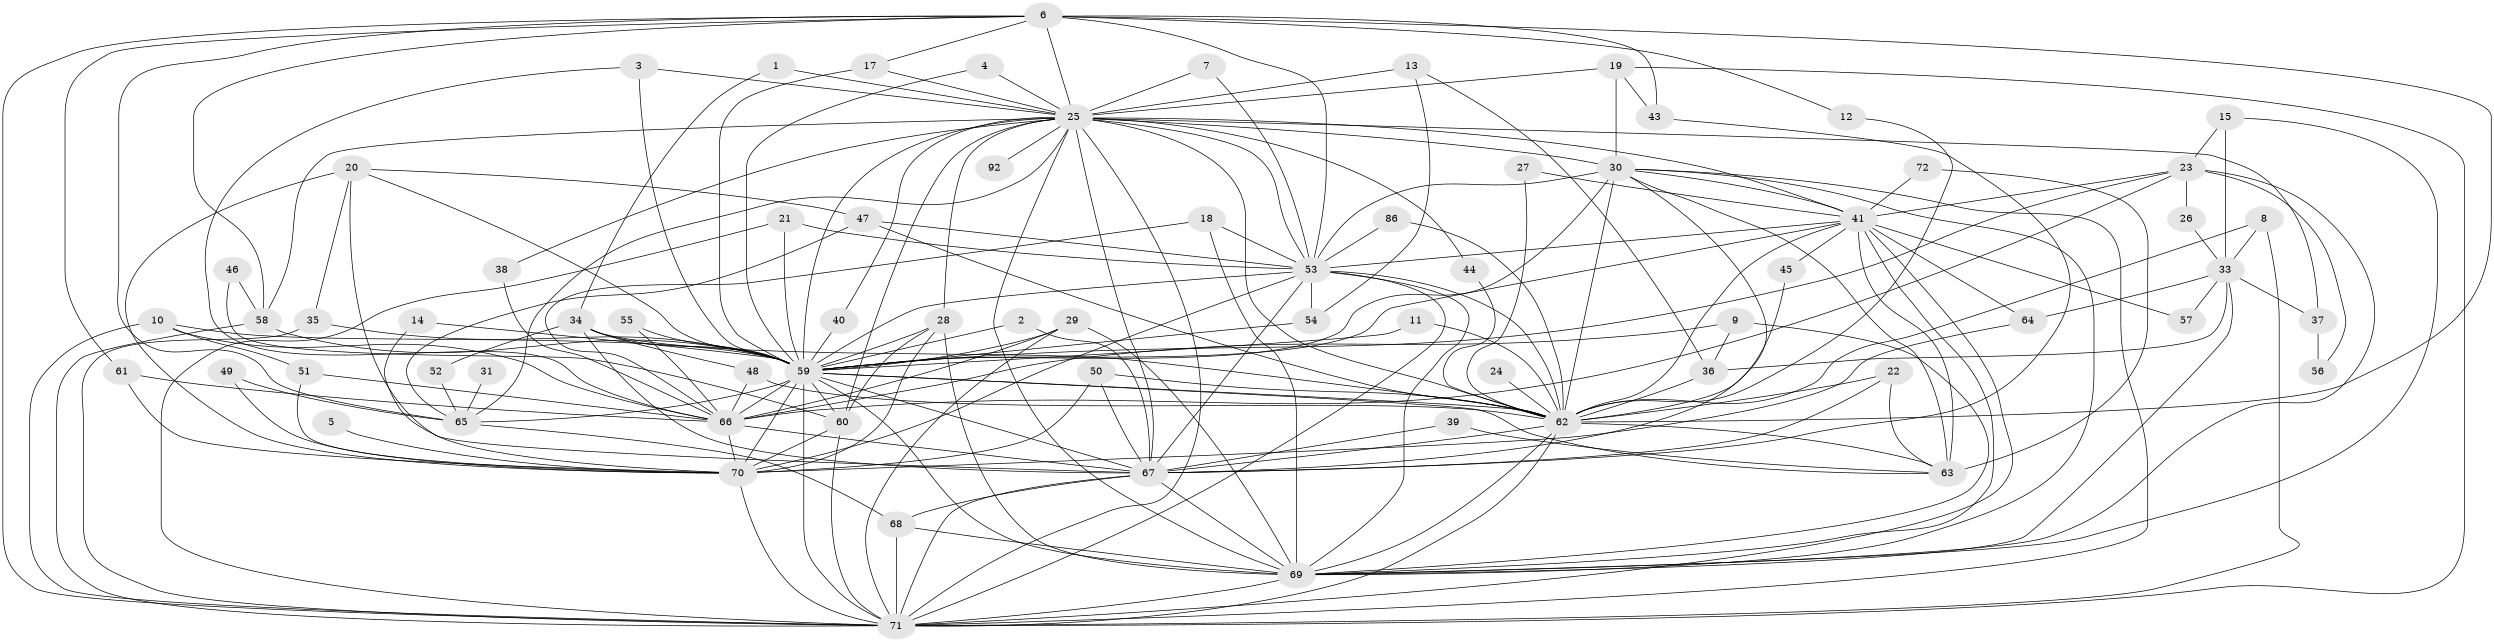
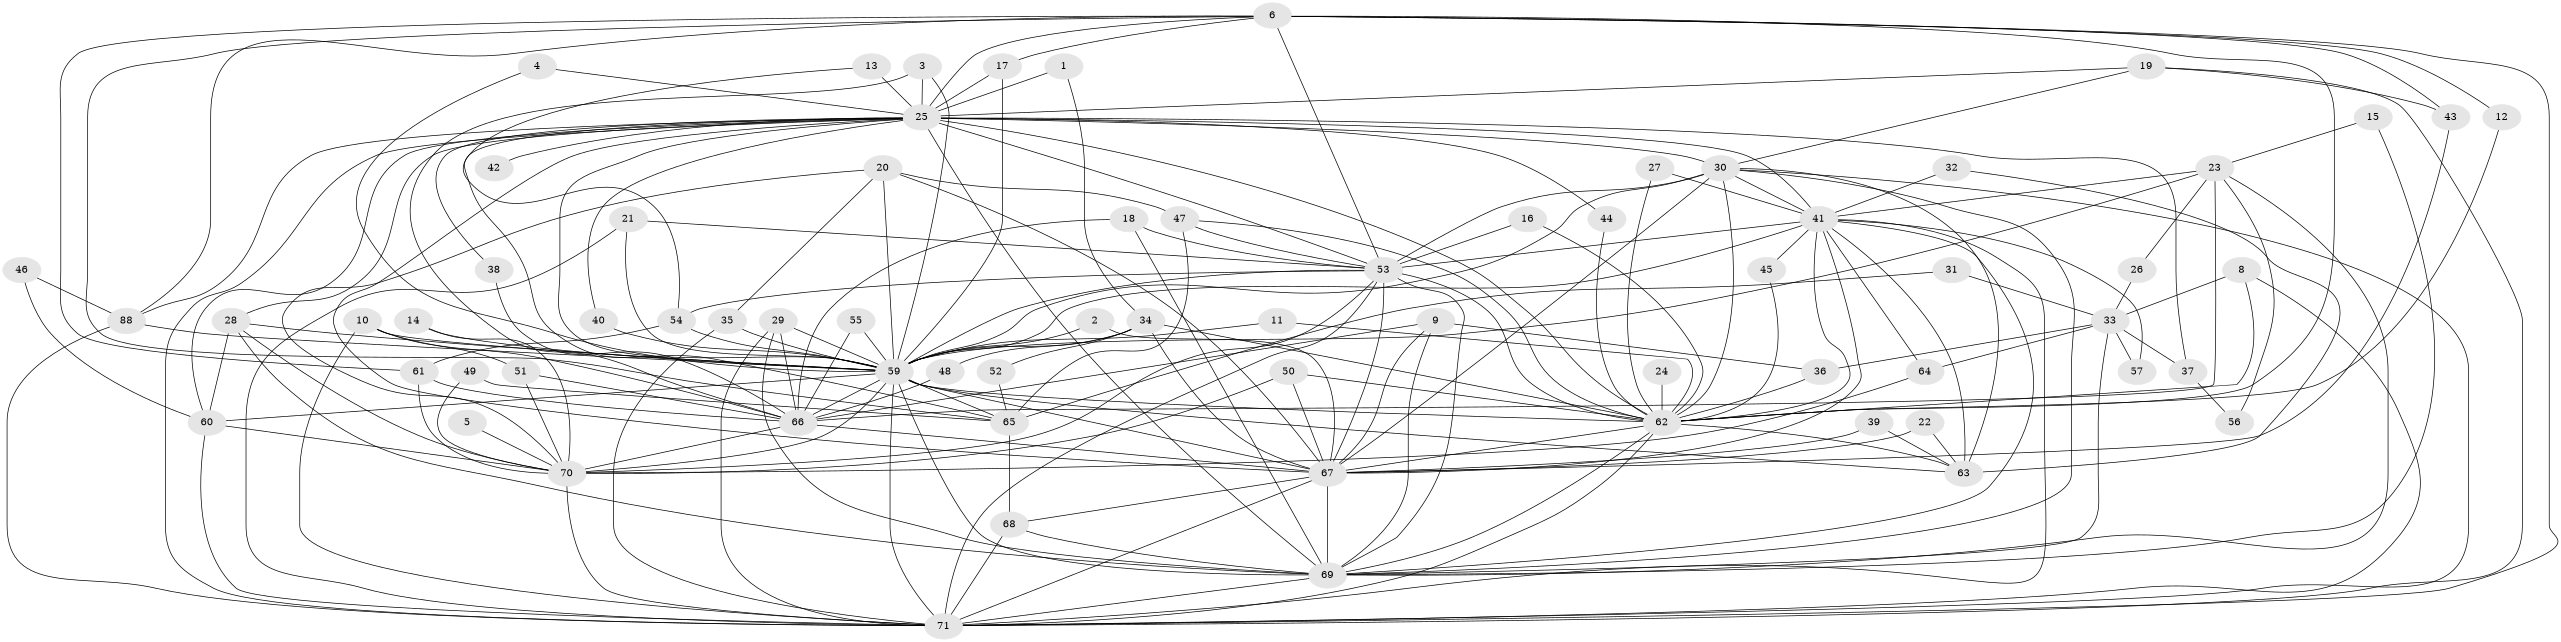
node "7": removed
node "92": label "92" -> "42"
node "72": label "72" -> "32"
edge "15" -- "33": now "31" -- "33"
edge "13" -- "36": removed
node "86": label "86" -> "16"
node "58": label "58" -> "88"
edge "54" -- "61": added
edge "9" -- "67": added
edge "22" -- "62": removed
edge "48" -- "62": removed
edge "41" -- "67": added
